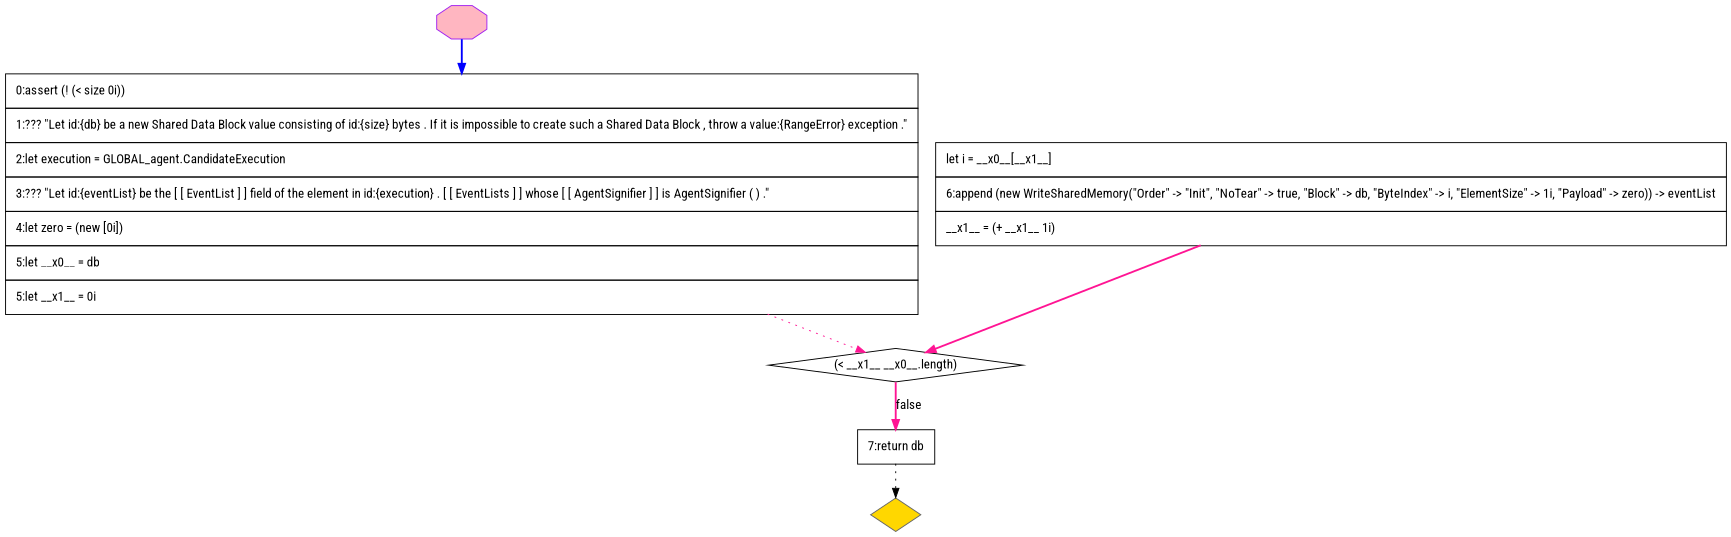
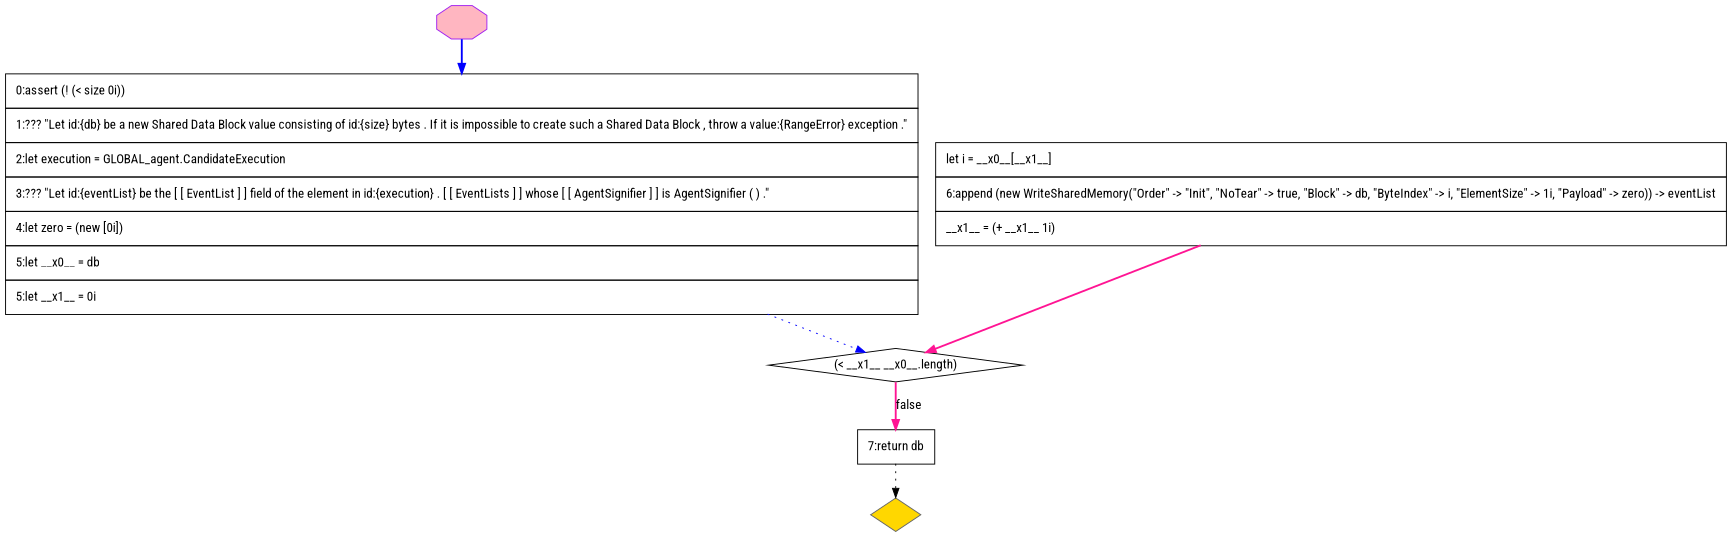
edge "0:assert (! (< size 0i))" -> "(< __x1__ __x0__.length)": color deeppink -> blue
